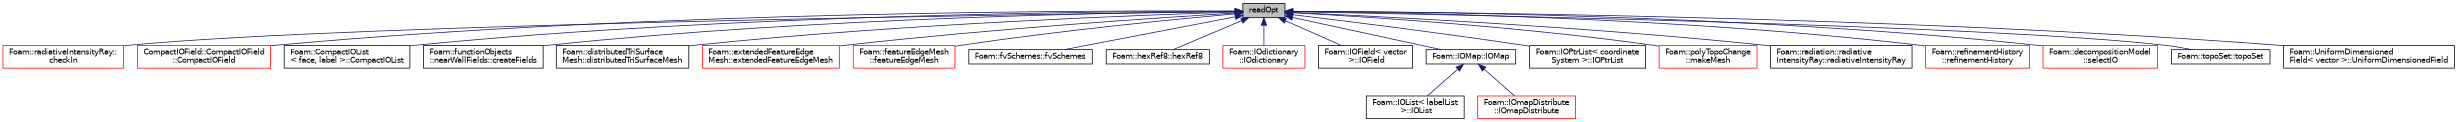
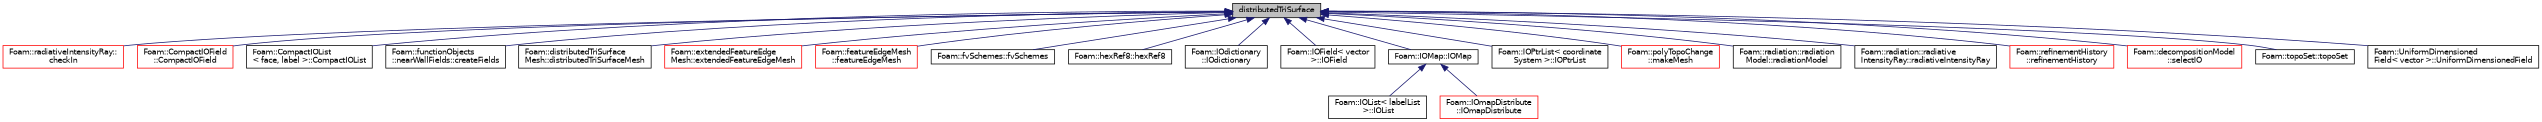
node "readOpt": label "readOpt" -> "distributedTriSurface"
node "CompactIOField::CompactIOField ::CompactIOField": label "CompactIOField::CompactIOField ::CompactIOField" -> "Foam::CompactIOField ::CompactIOField"
node "Foam::IOdictionary ::IOdictionary": color red -> black
node "Foam::radiation::radiation Model::radiationModel": added
